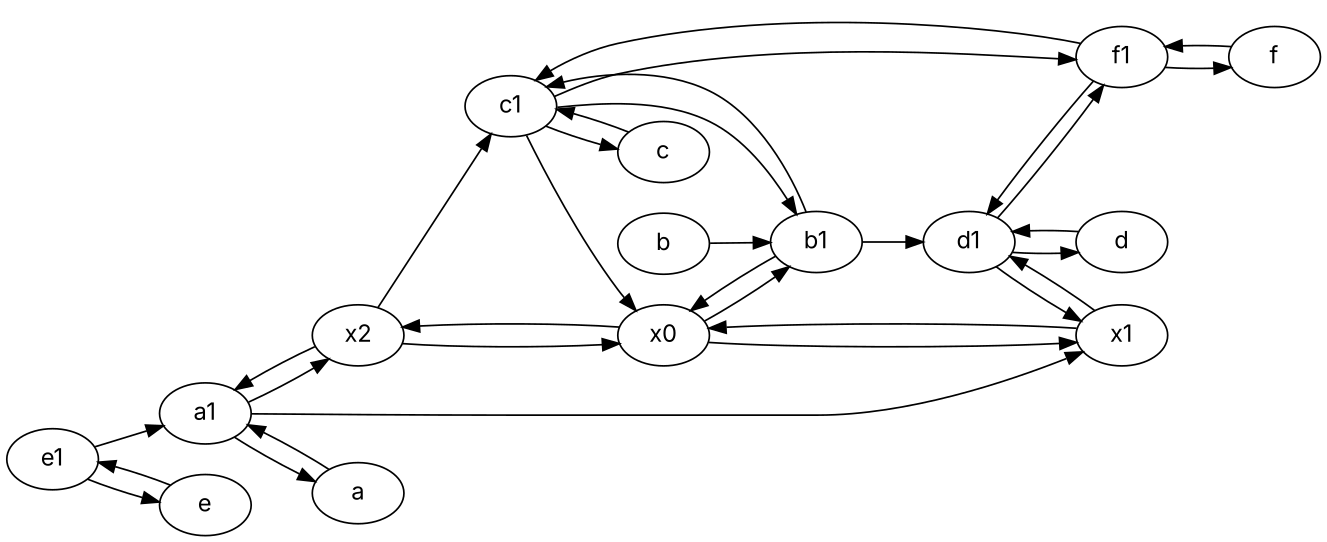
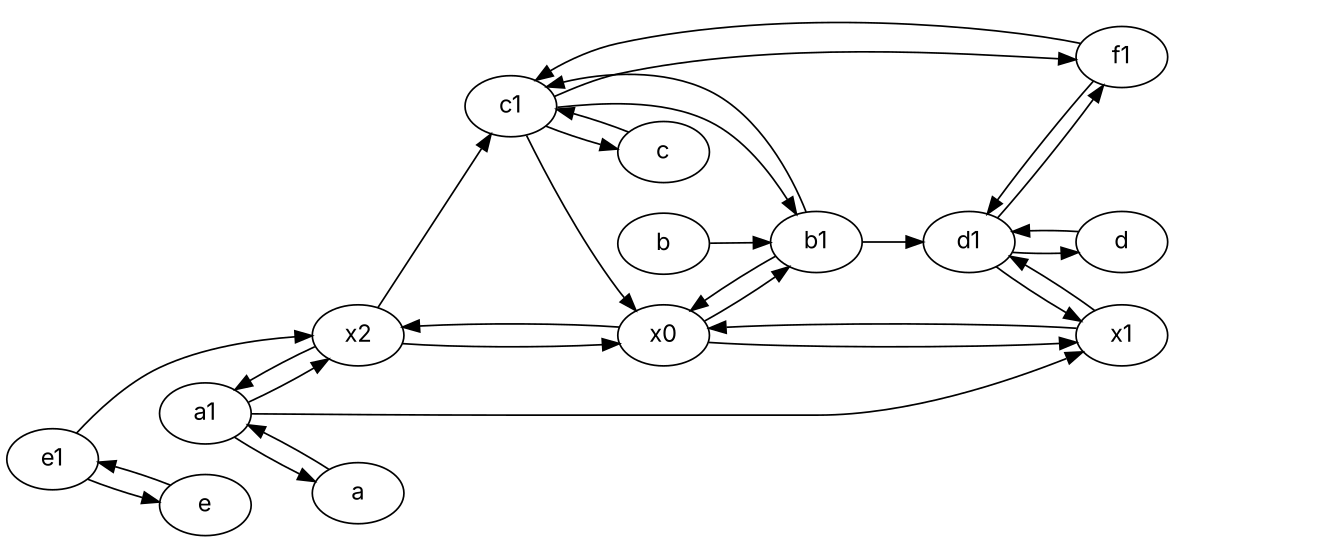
node "f": removed
edge "e1" -> "a1": now "e1" -> "x2"
